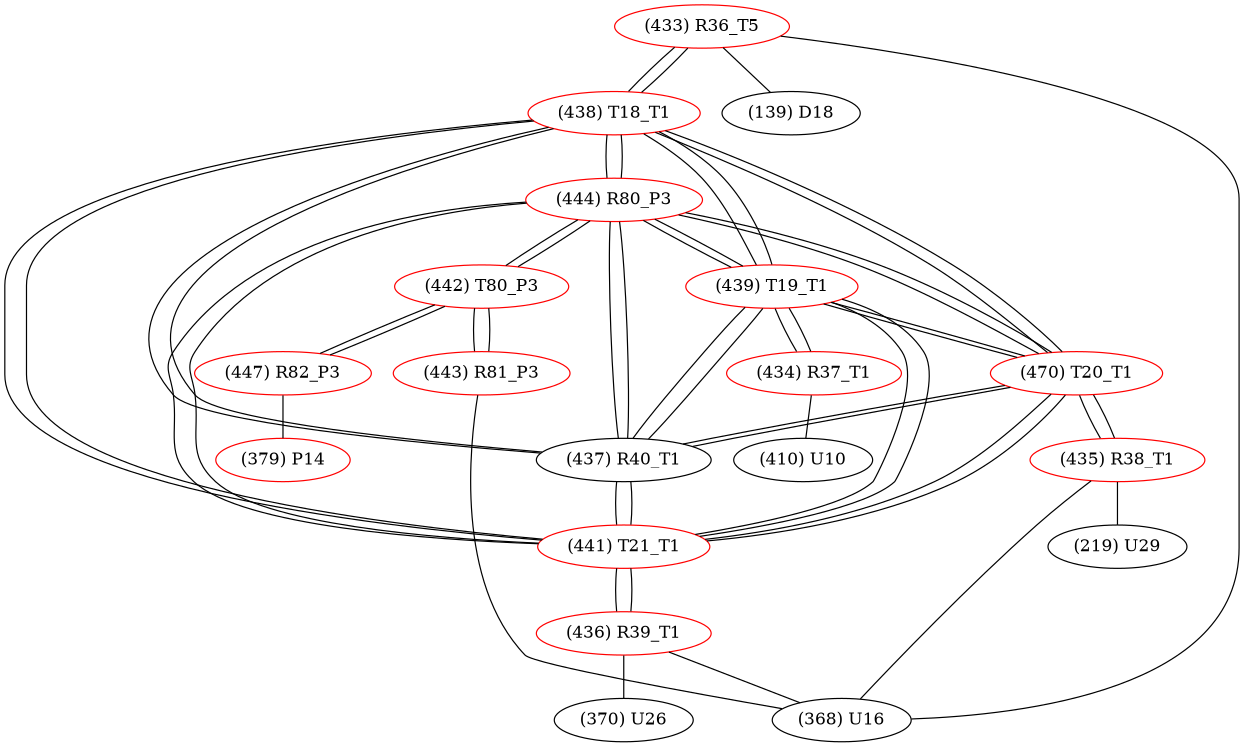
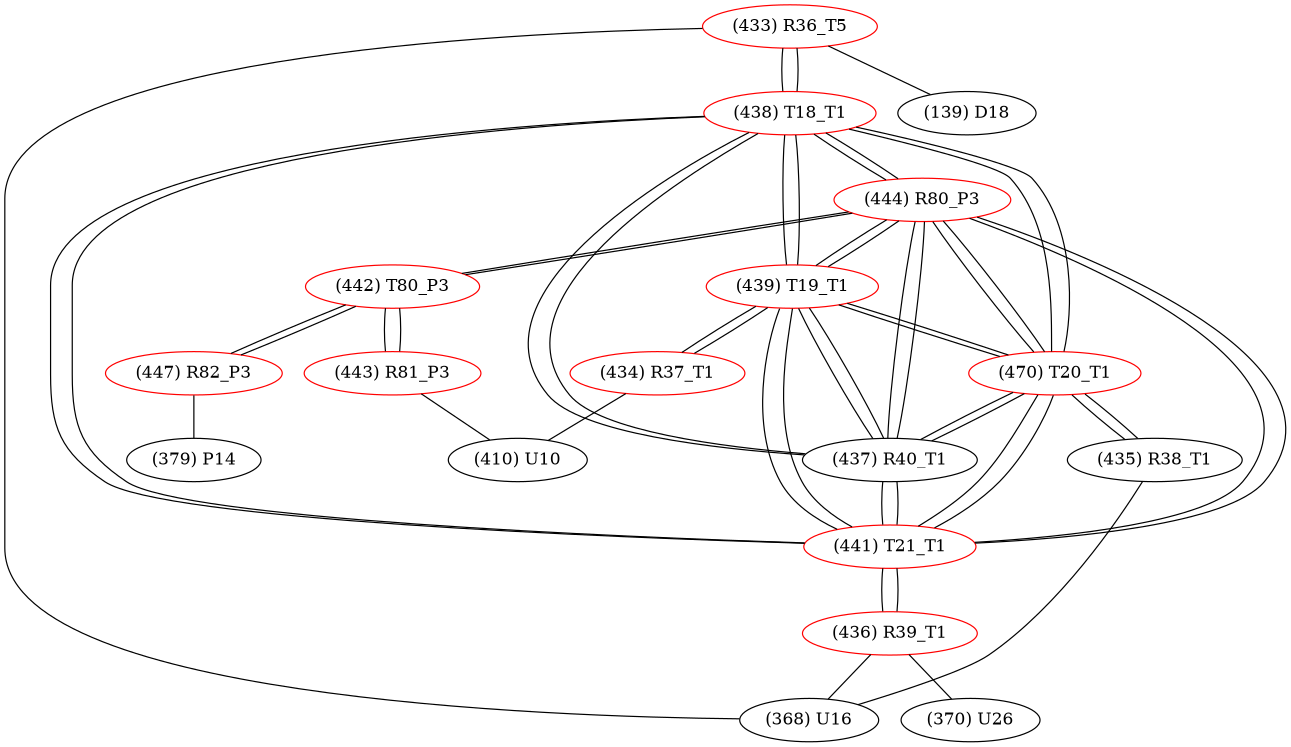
node "(379) P14": color red -> black
node "(435) R38_T1": color red -> black
node "(219) U29": removed
edge "(443) R81_P3" -- "(368) U16": now "(443) R81_P3" -- "(410) U10"
